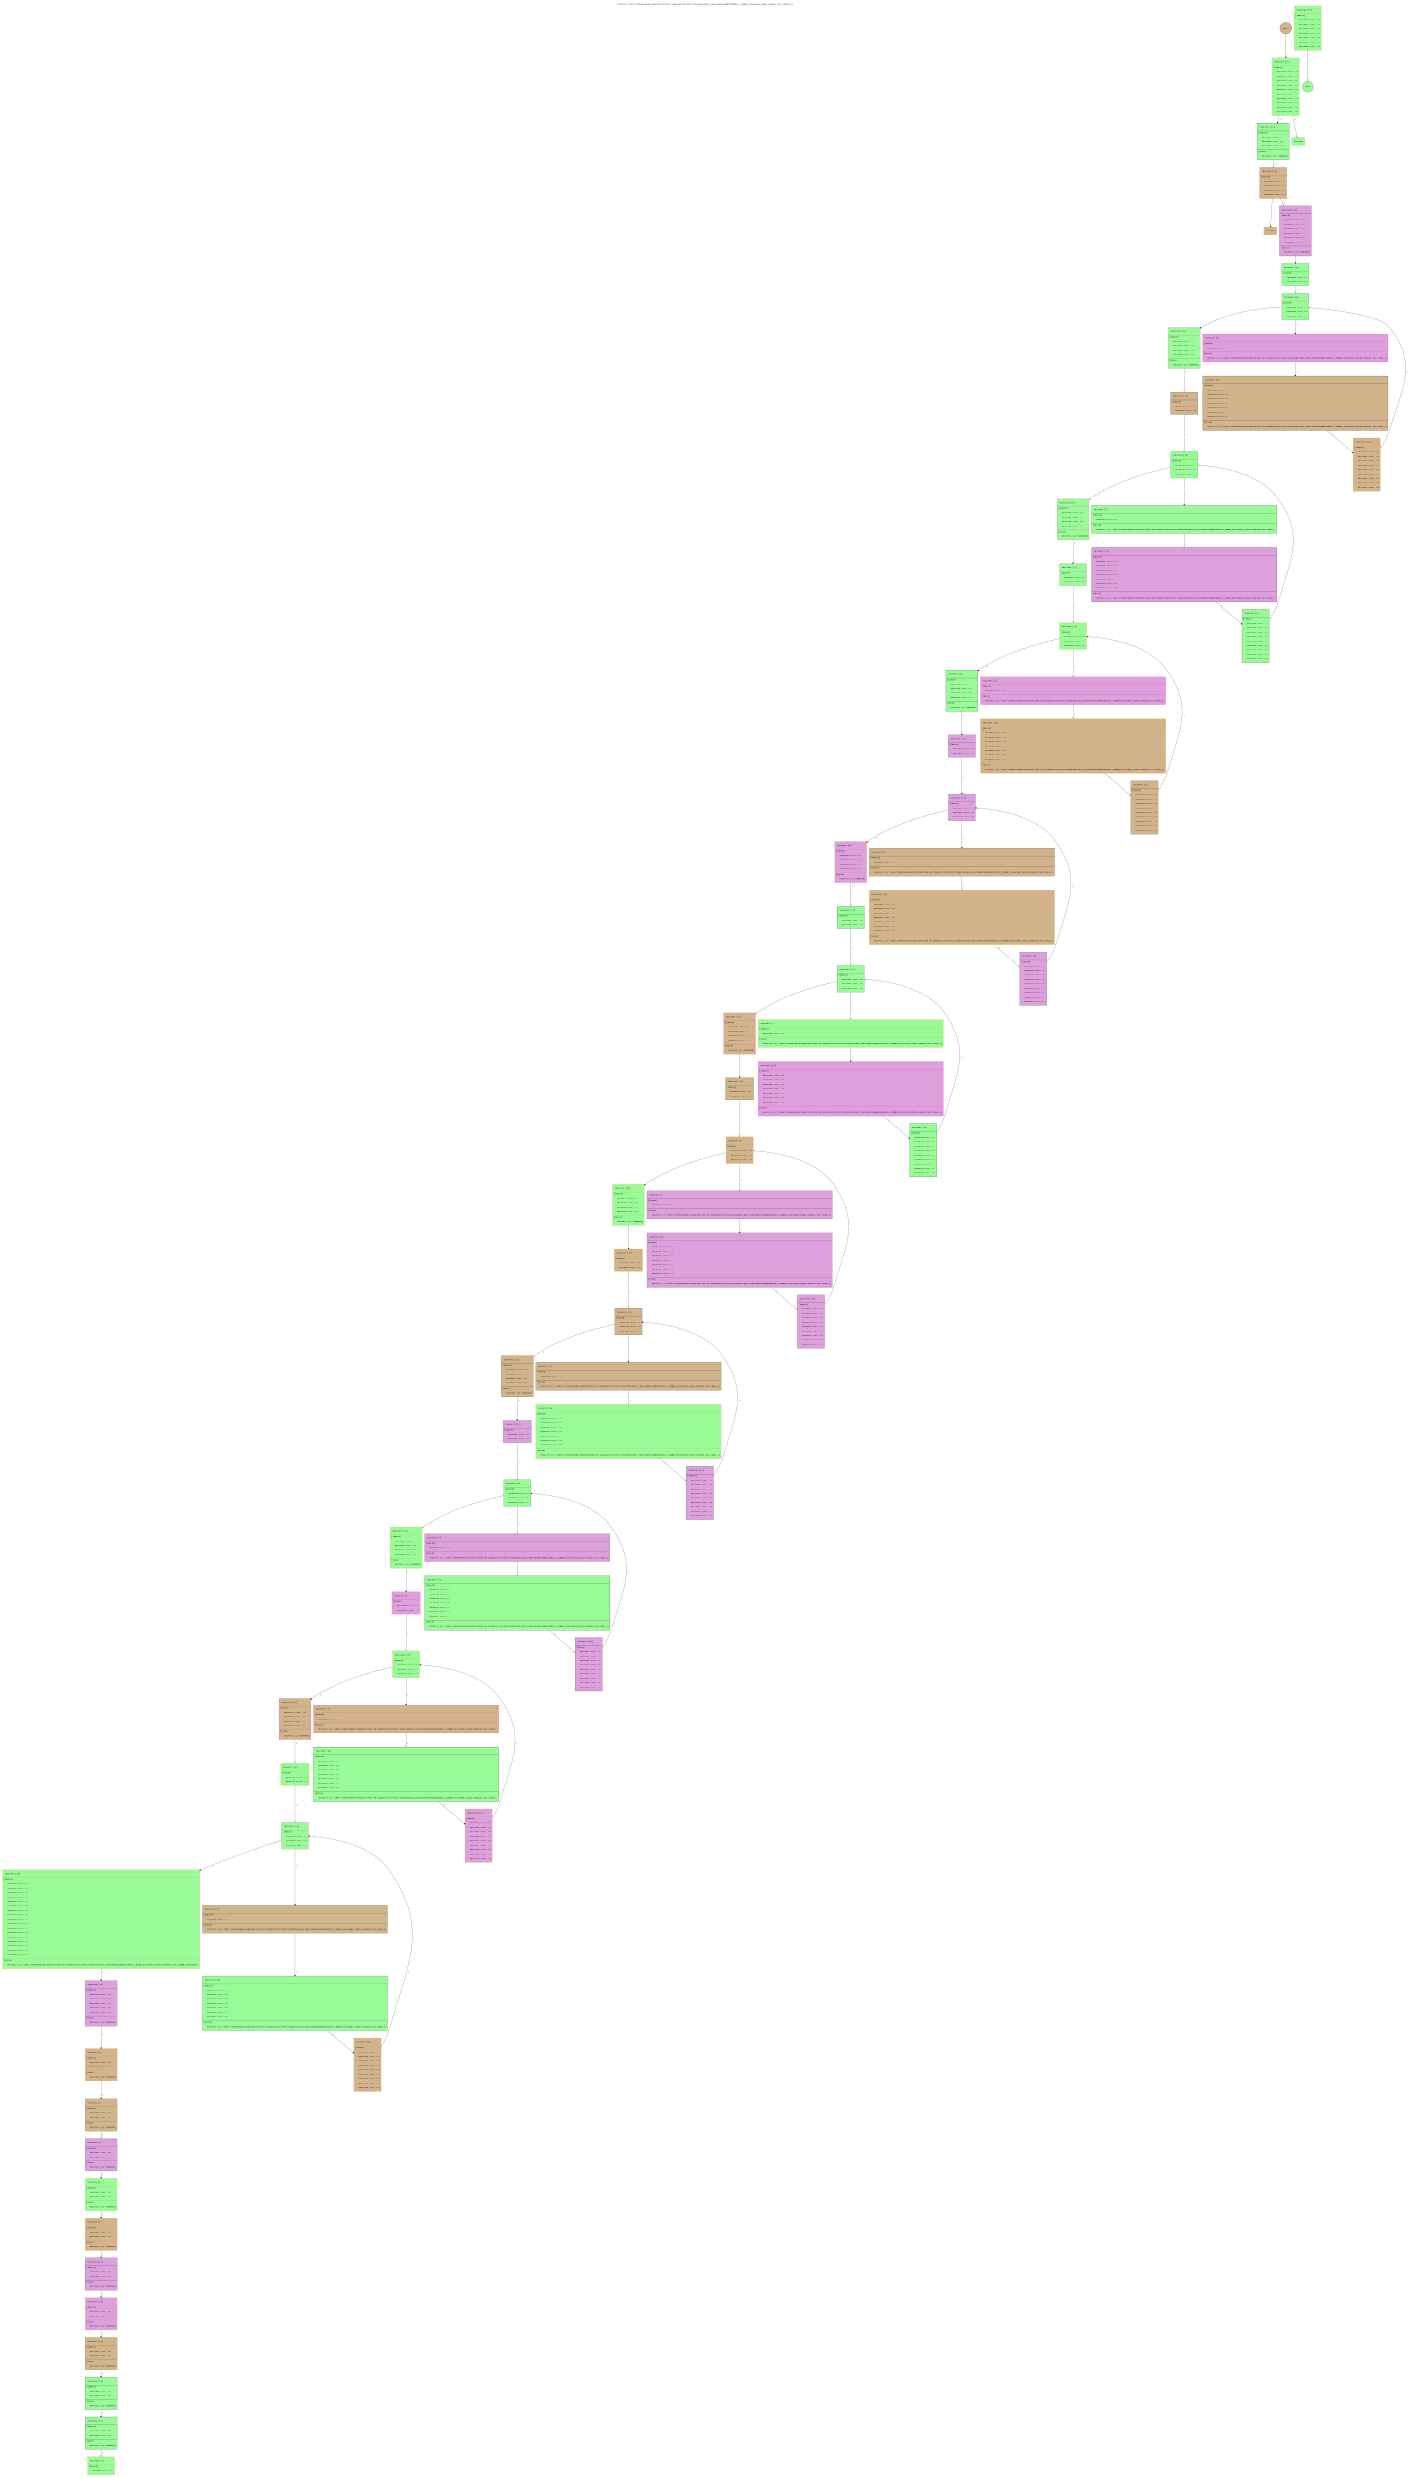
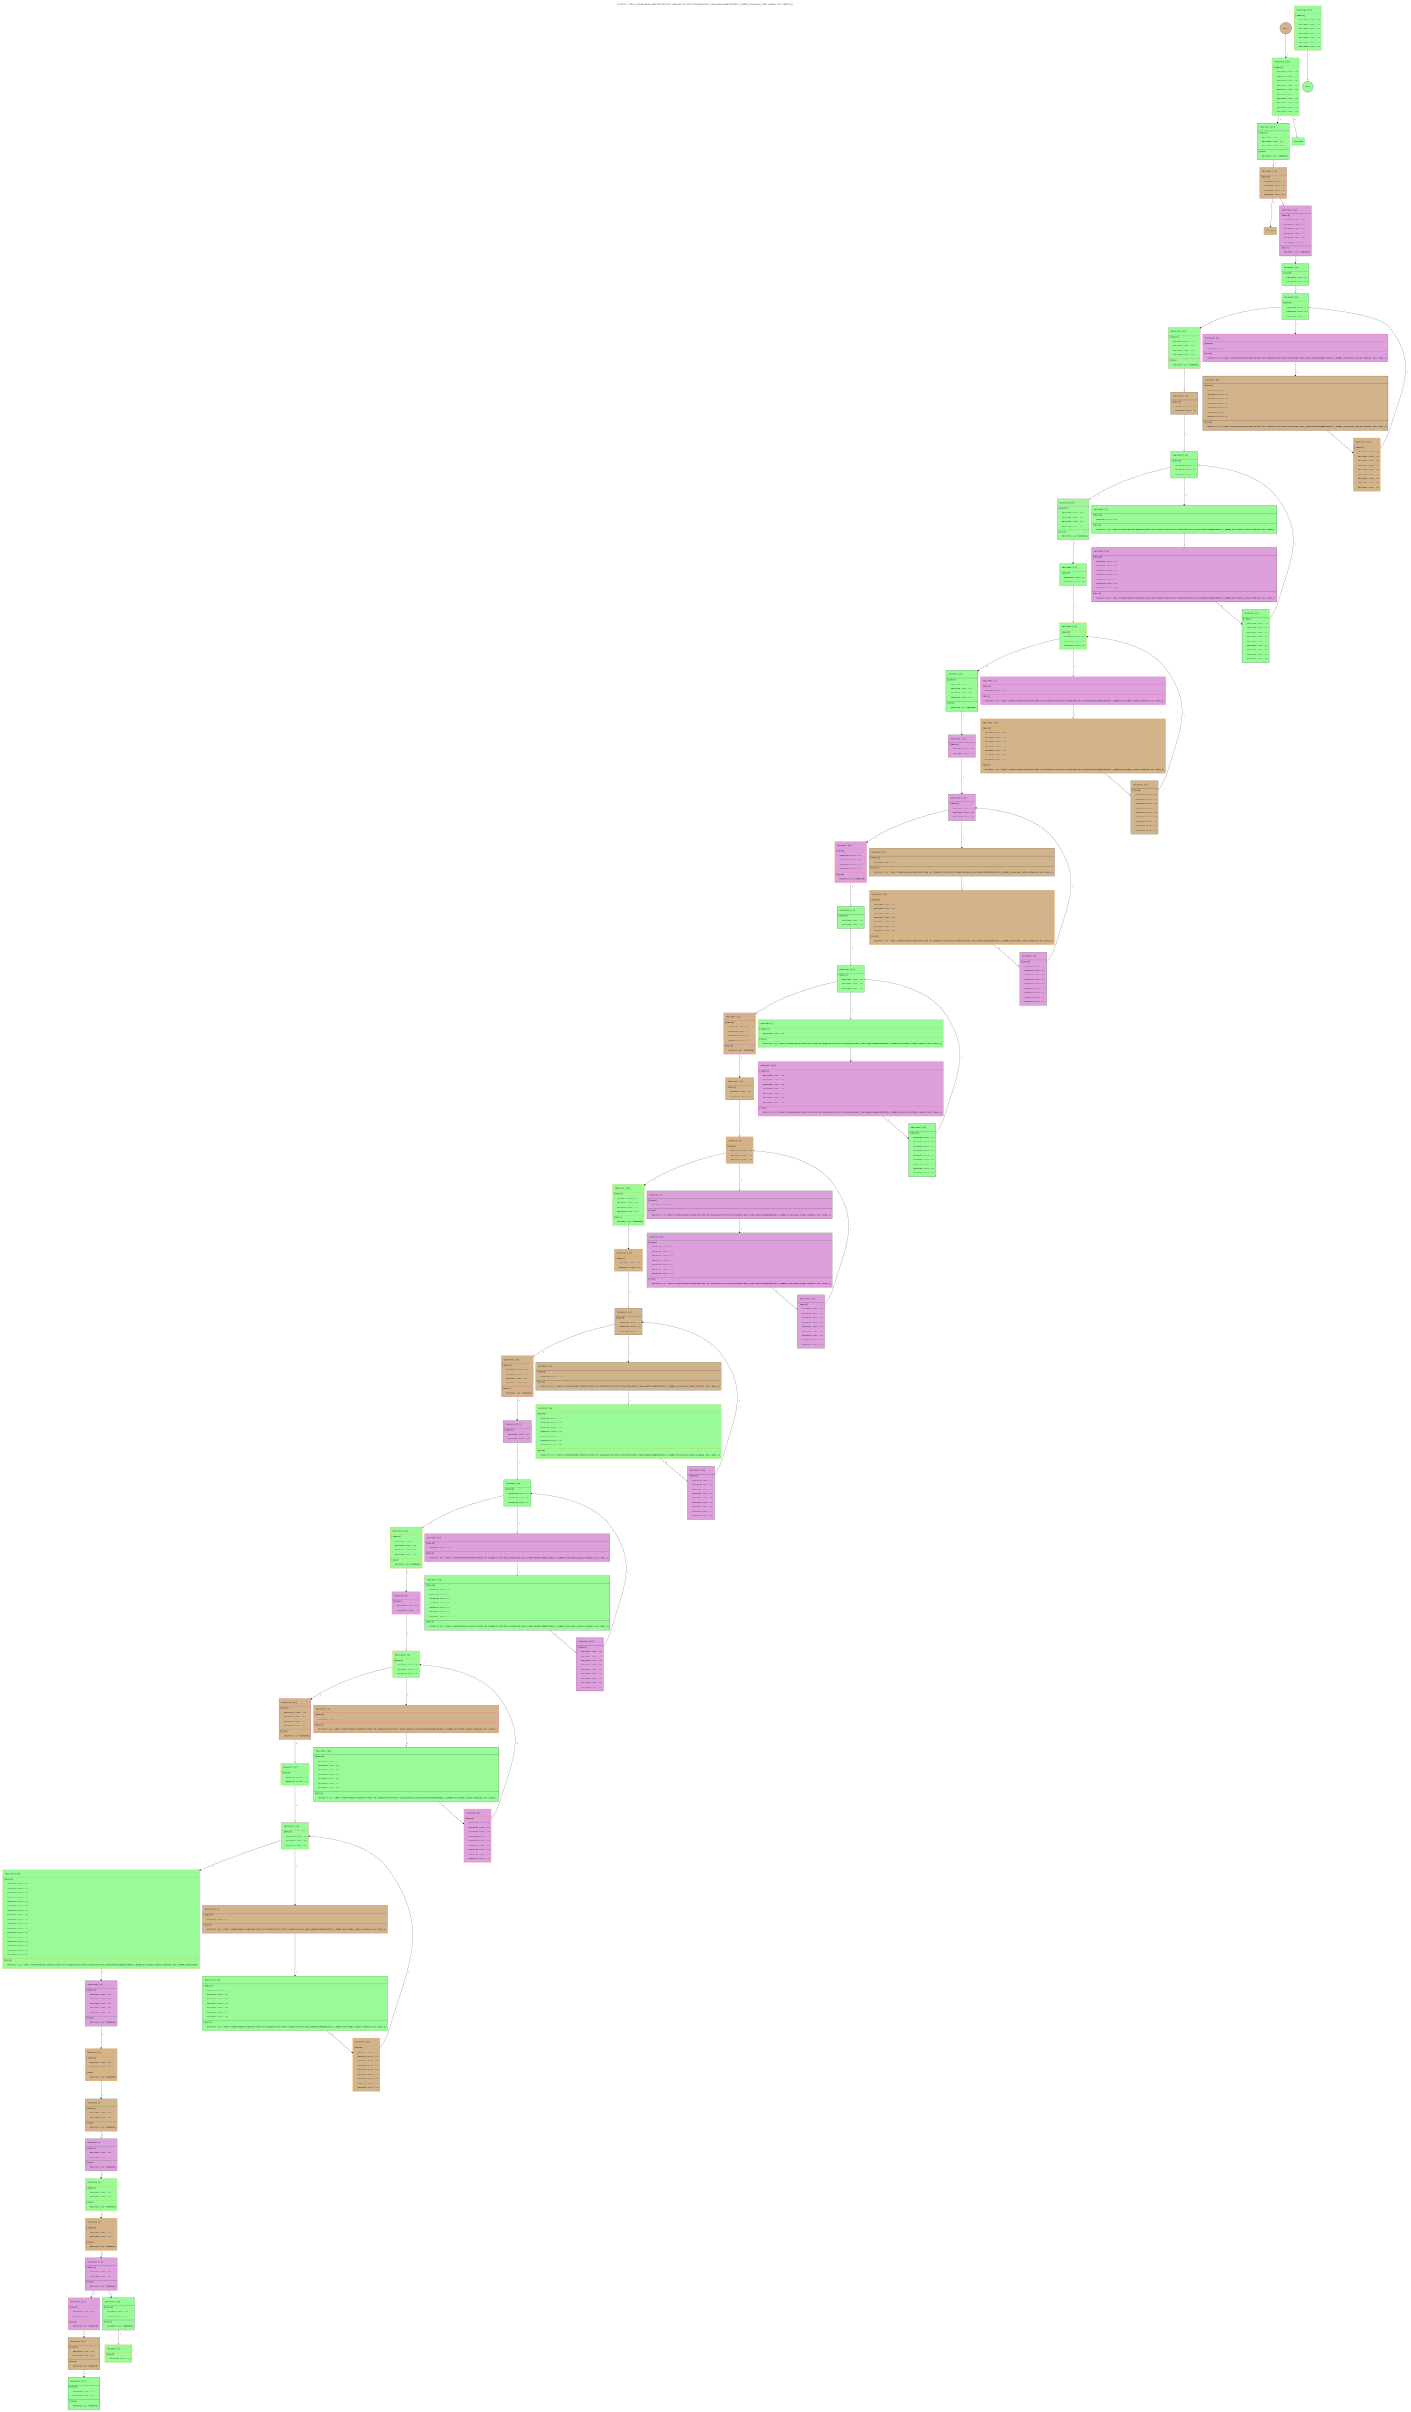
node "0x109603 [26]": color black -> deeppink
edge "0x109868 [12]" -> "0x109874 [12]": now "0x109844 [12]" -> "0x109874 [12]"
